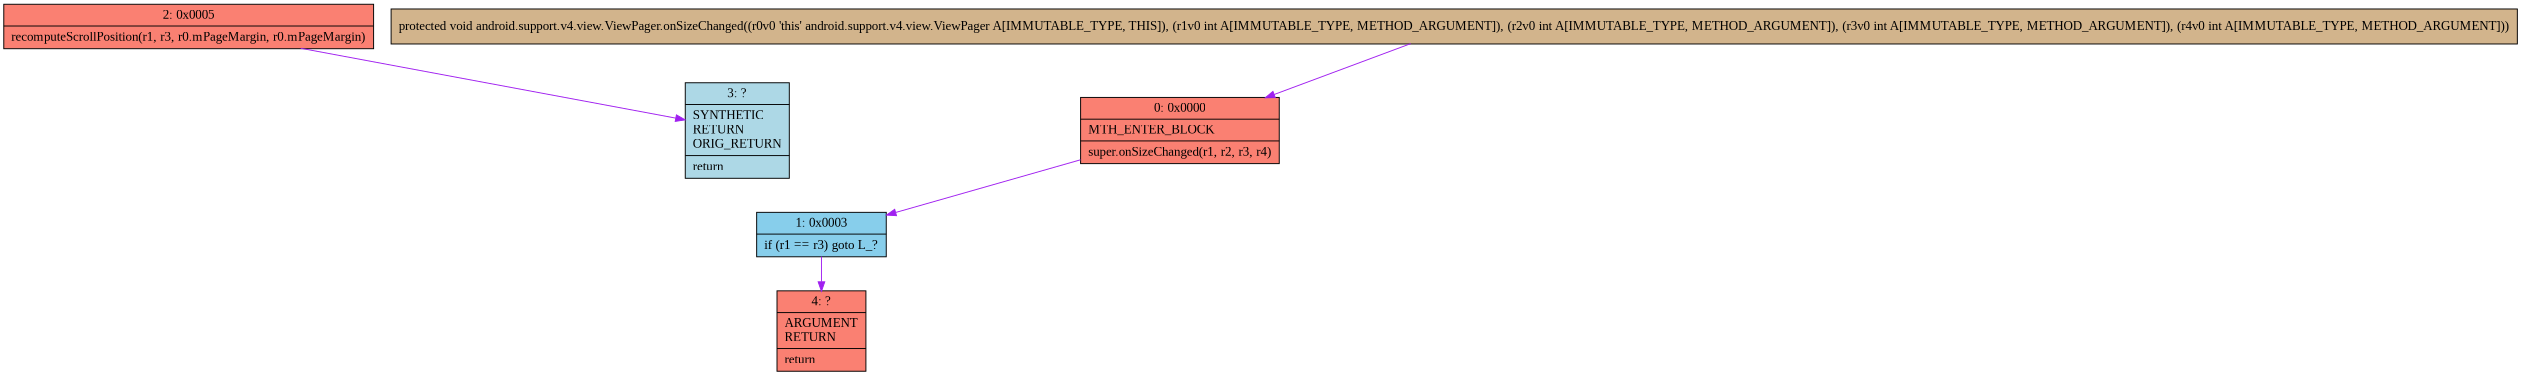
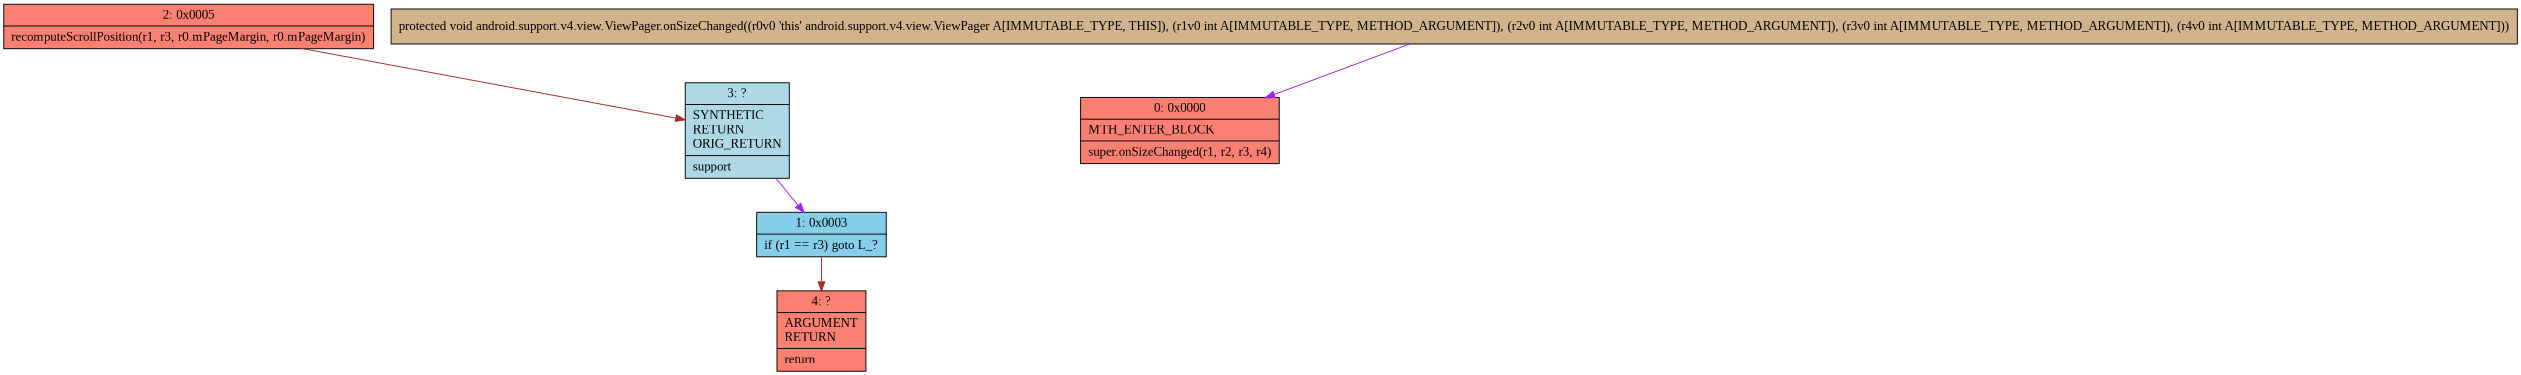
edge "2: 0x0005" -> "3: ?": color purple -> brown
node "3: ?": text "return" -> "support"
edge "0: 0x0000" -> "1: 0x0003": now "3: ?" -> "1: 0x0003"
edge "1: 0x0003" -> "4: ?": color purple -> brown
